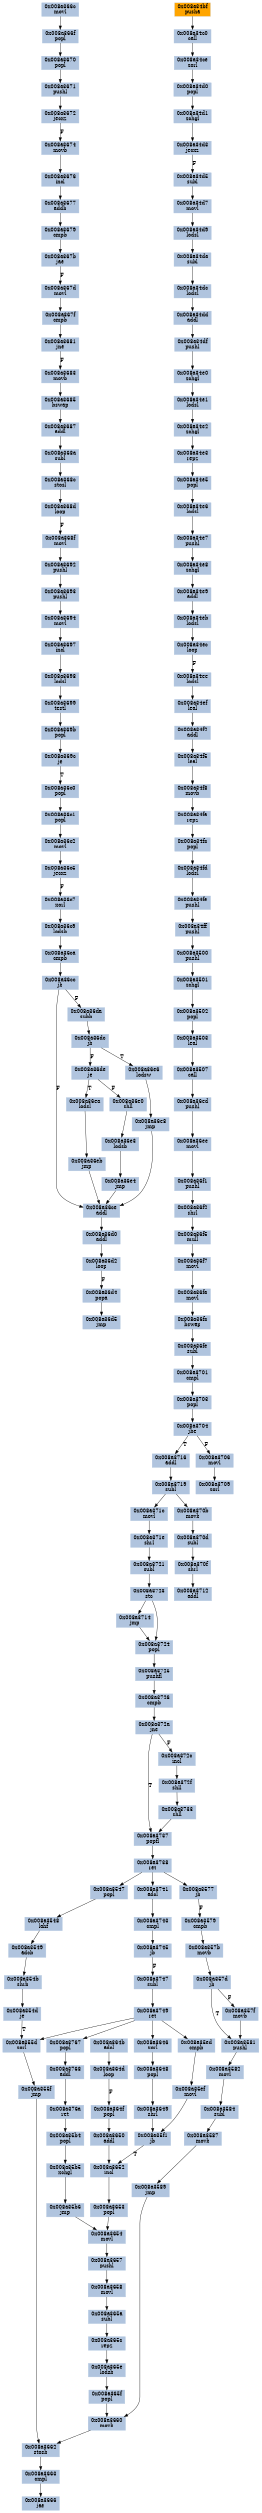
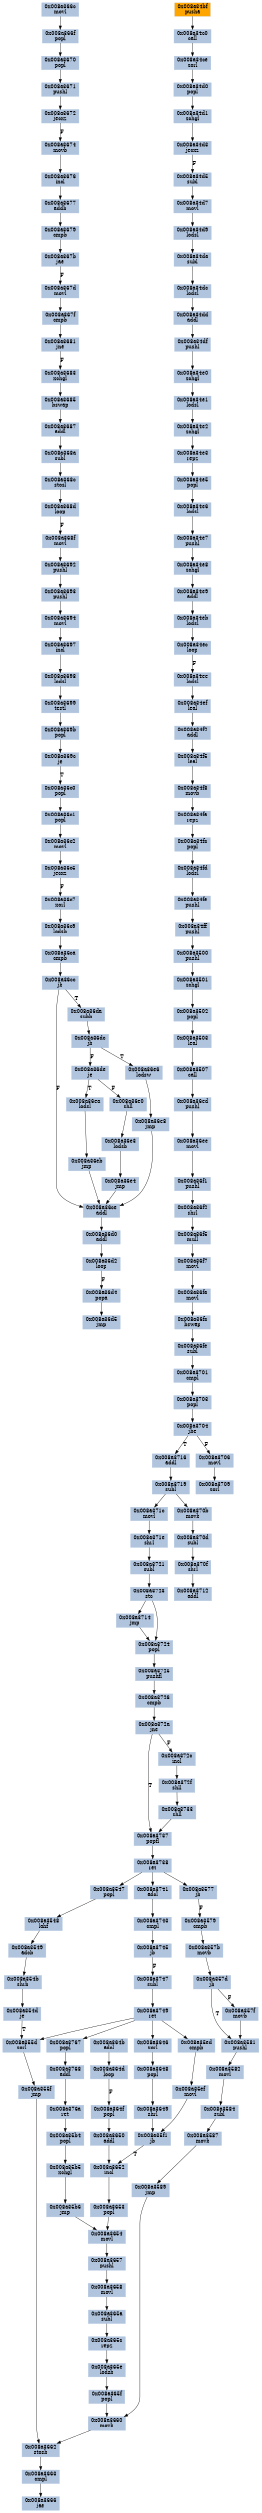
node "0x008a3683 movb": label "0x008a3683 movb" -> "0x008a3683 xchgl"
edge "0x008a36cc jb" -> "0x008a36da subb": label "F" -> "T"
